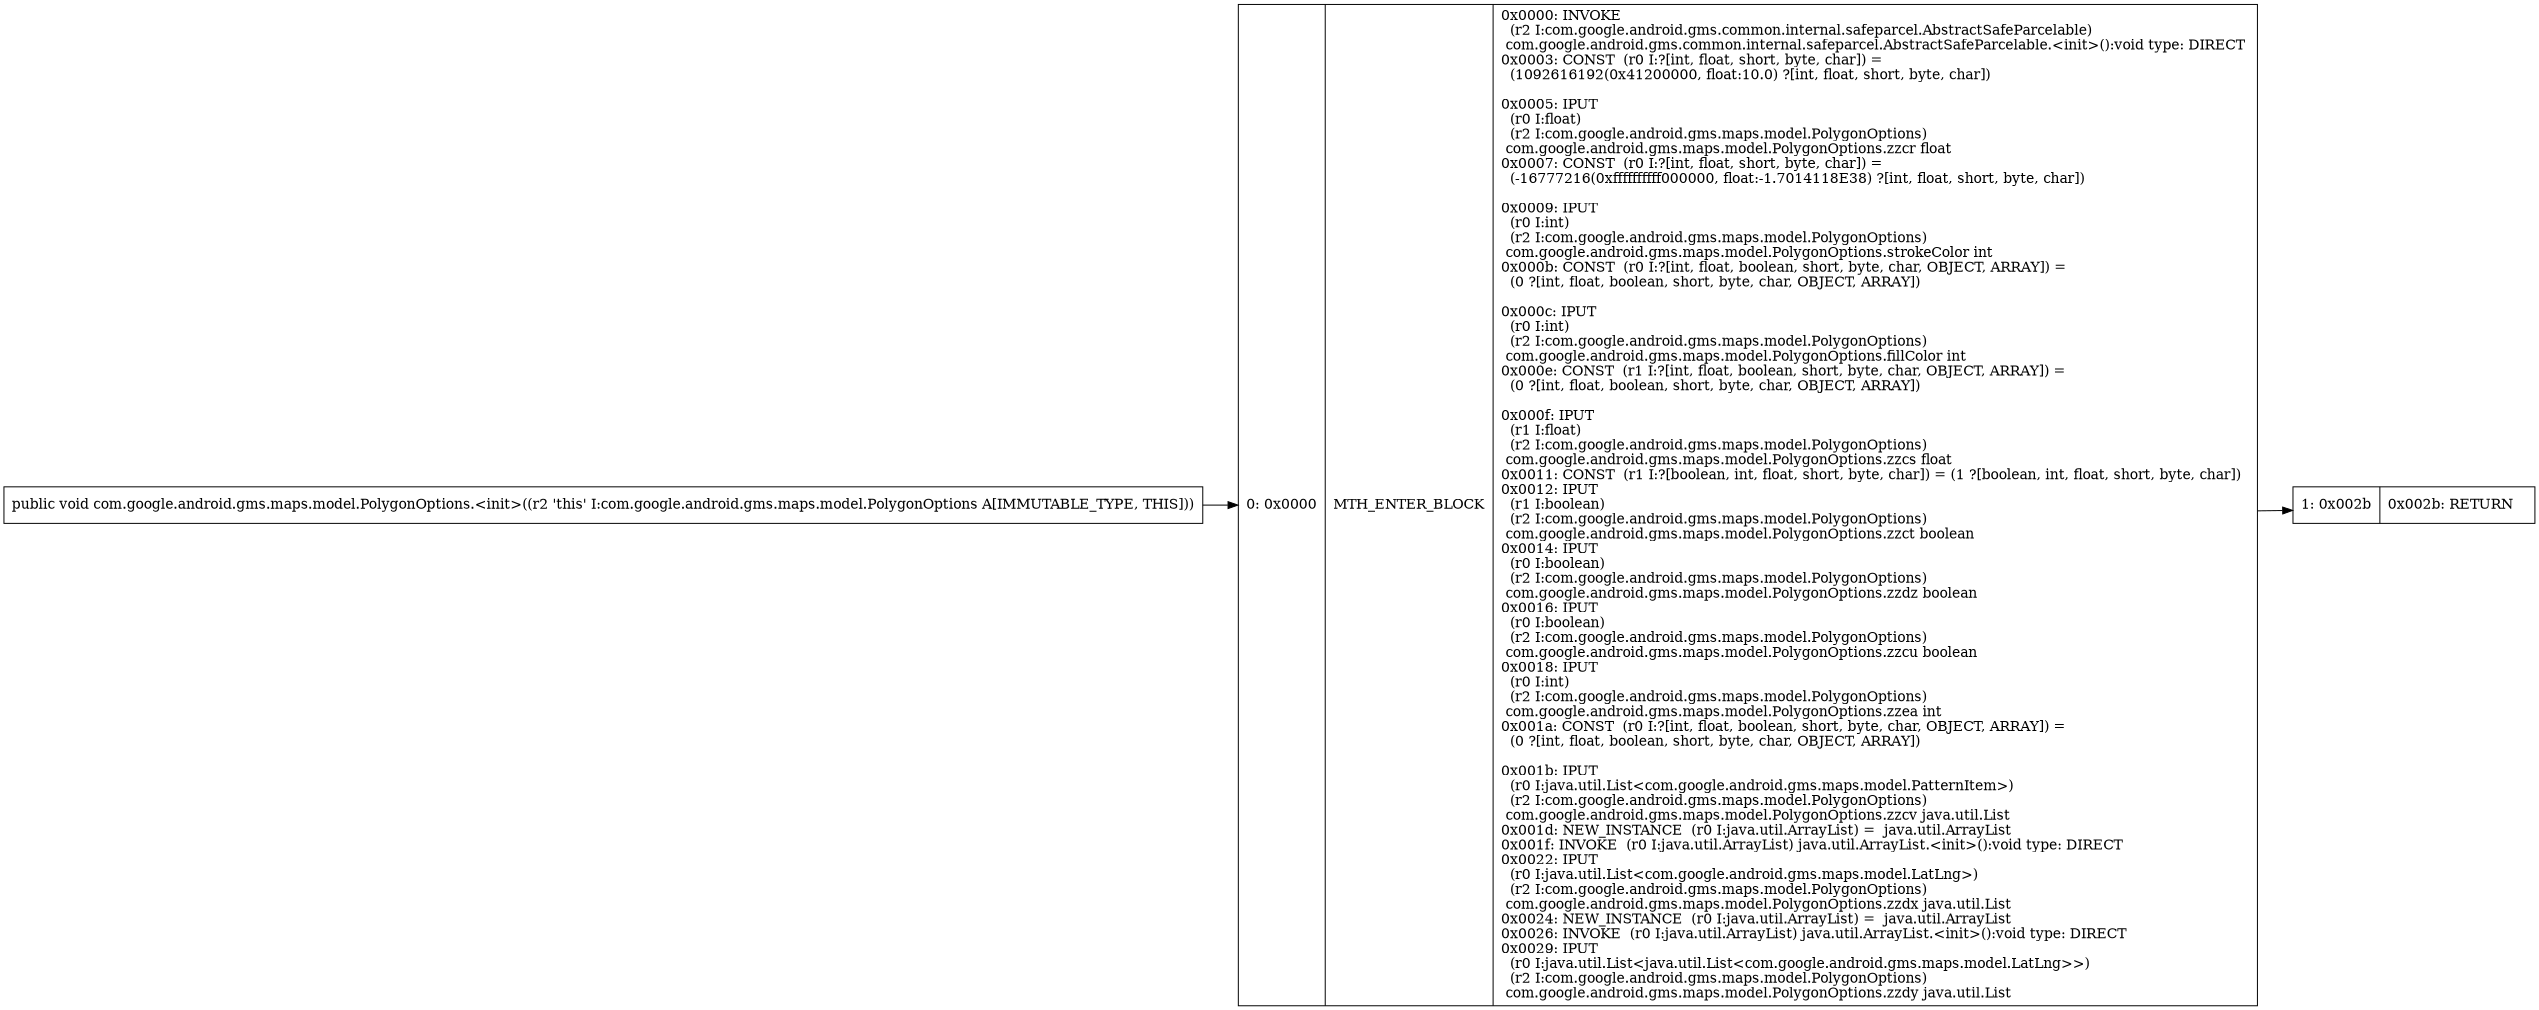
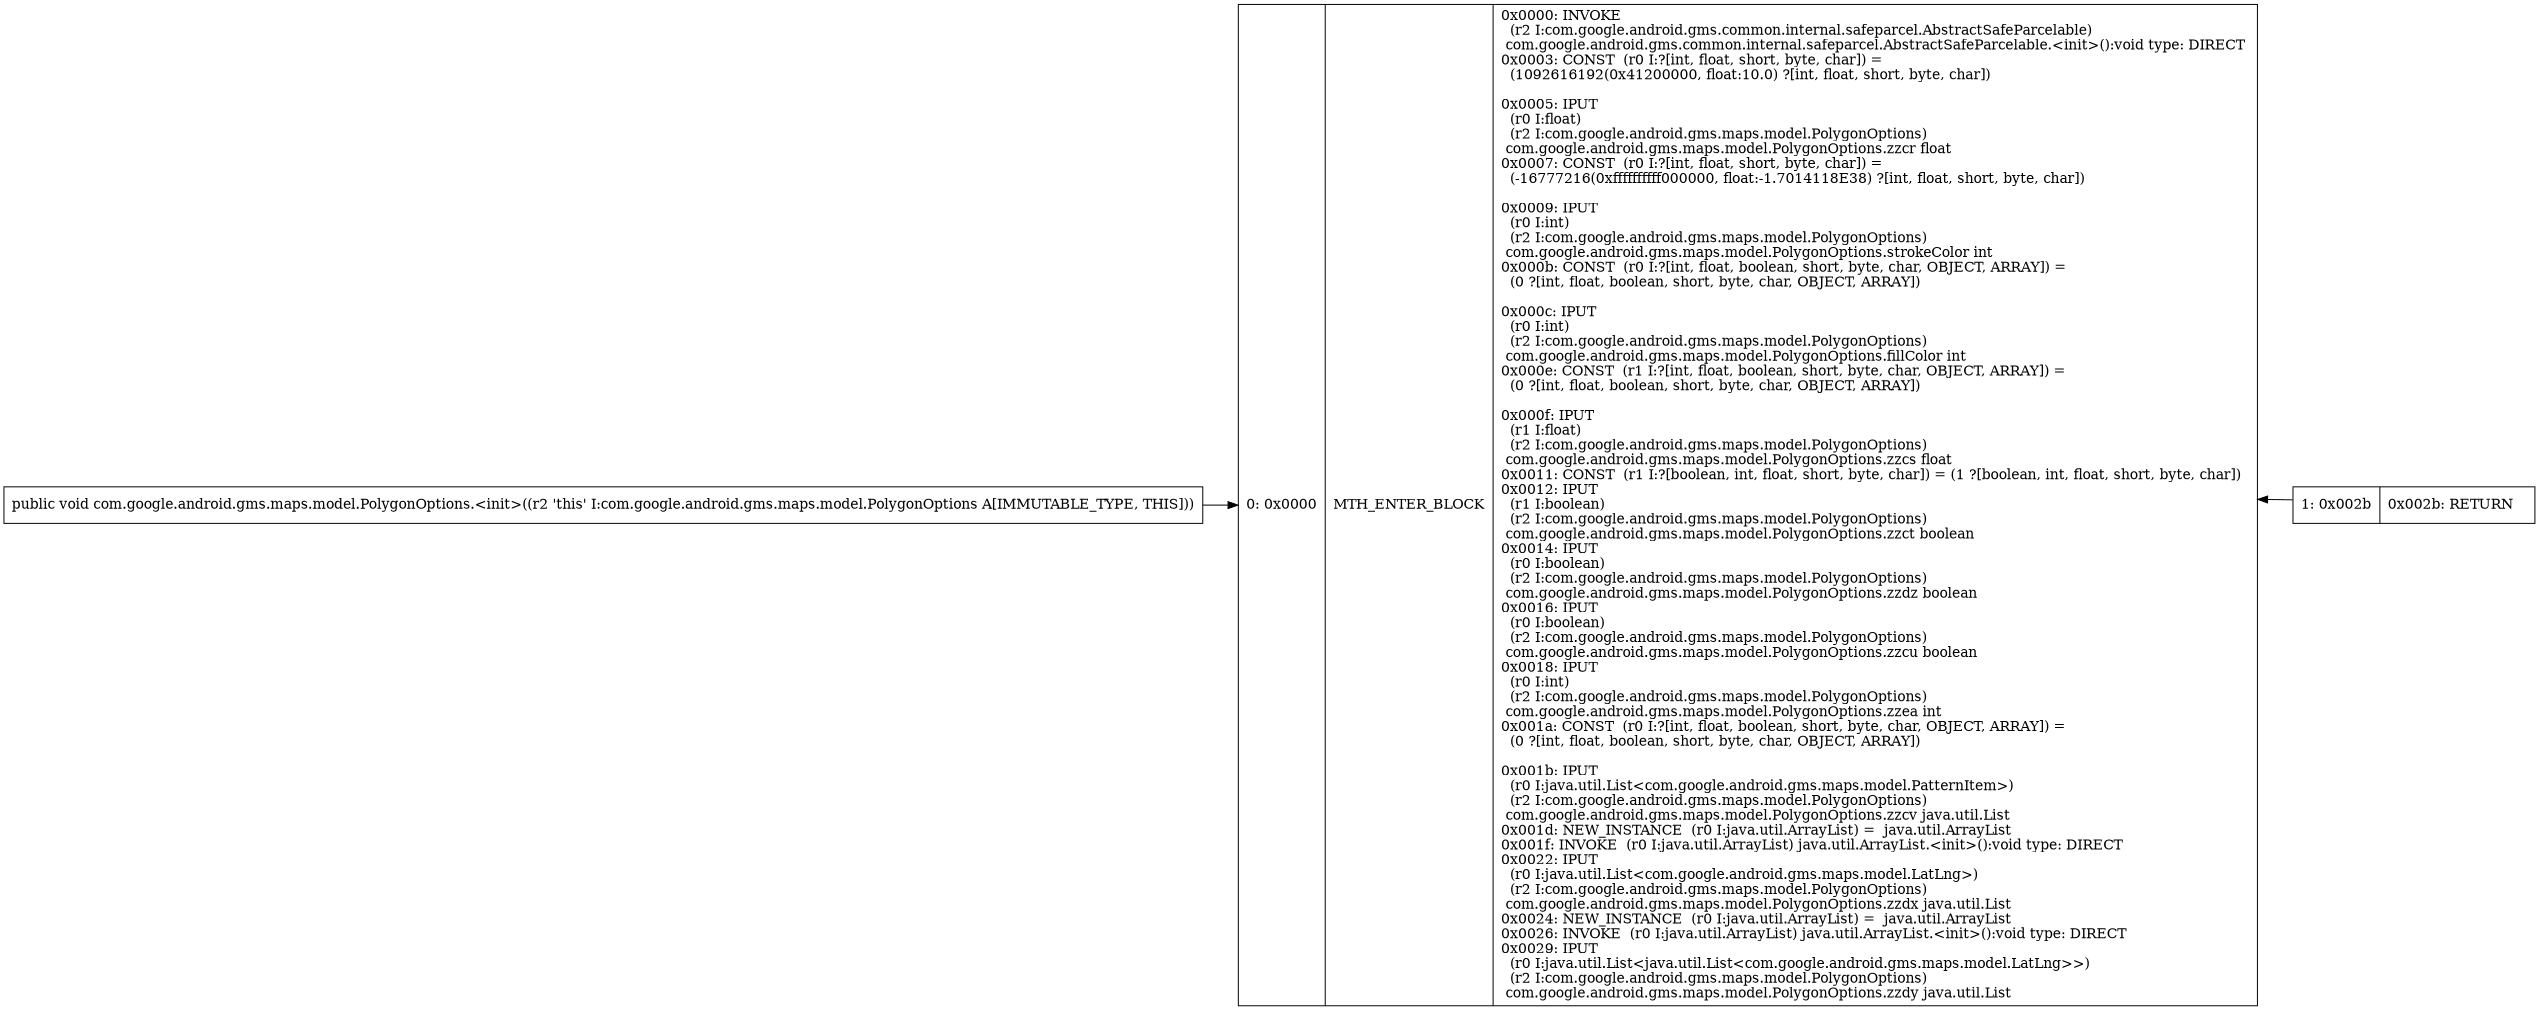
edge "0: 0x0000" -> "1: 0x002b": reversed
